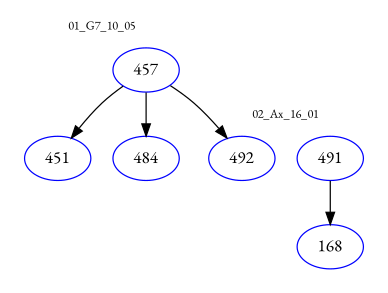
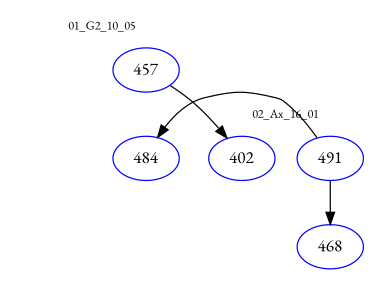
cluster "01_G7_10_05": label "01_G7_10_05" -> "01_G2_10_05"
edge "457" -> "484": now "491" -> "484"
node "451": removed
node "492": label "492" -> "402"
node "168": label "168" -> "468"
